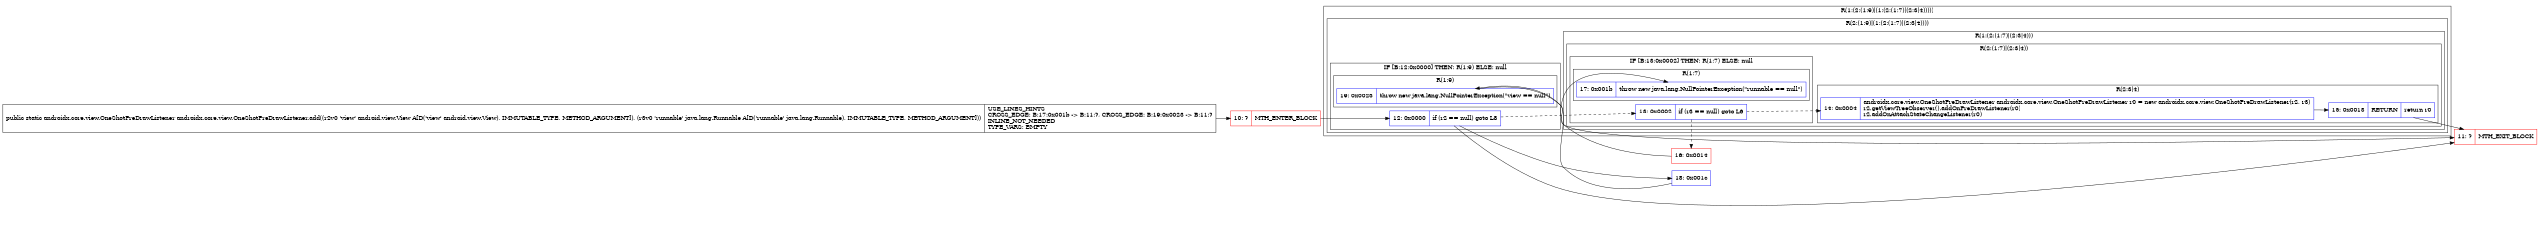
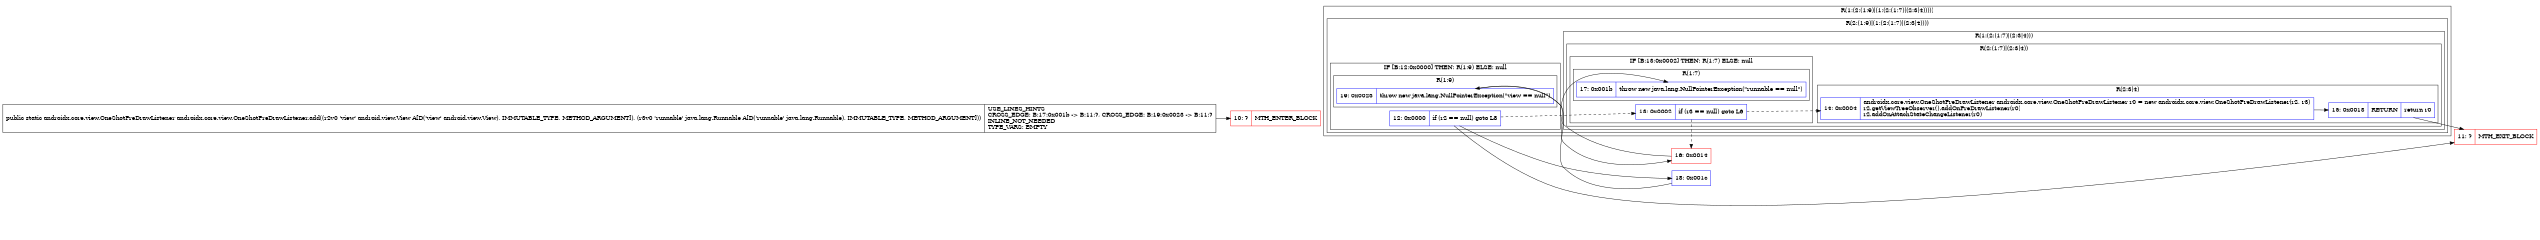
edge "10: ?" -> "12: 0x0000": removed
edge "19: 0x0023" -> "11: ?": now "19: 0x0023" -> "16: 0x0014"
